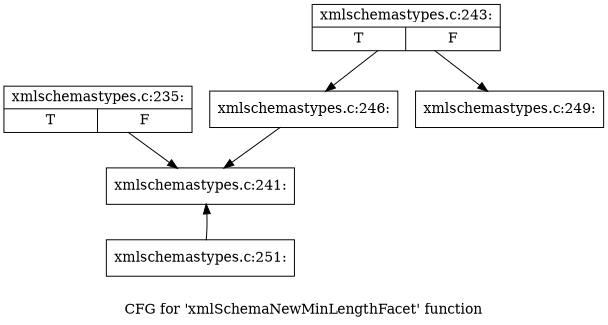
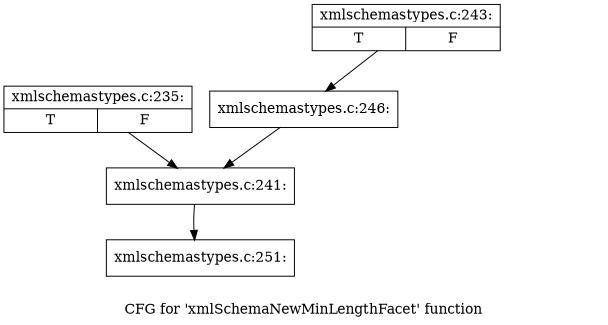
node "xmlschemastypes.c:249:": removed
edge "xmlschemastypes.c:251:" -> "xmlschemastypes.c:241:": reversed
